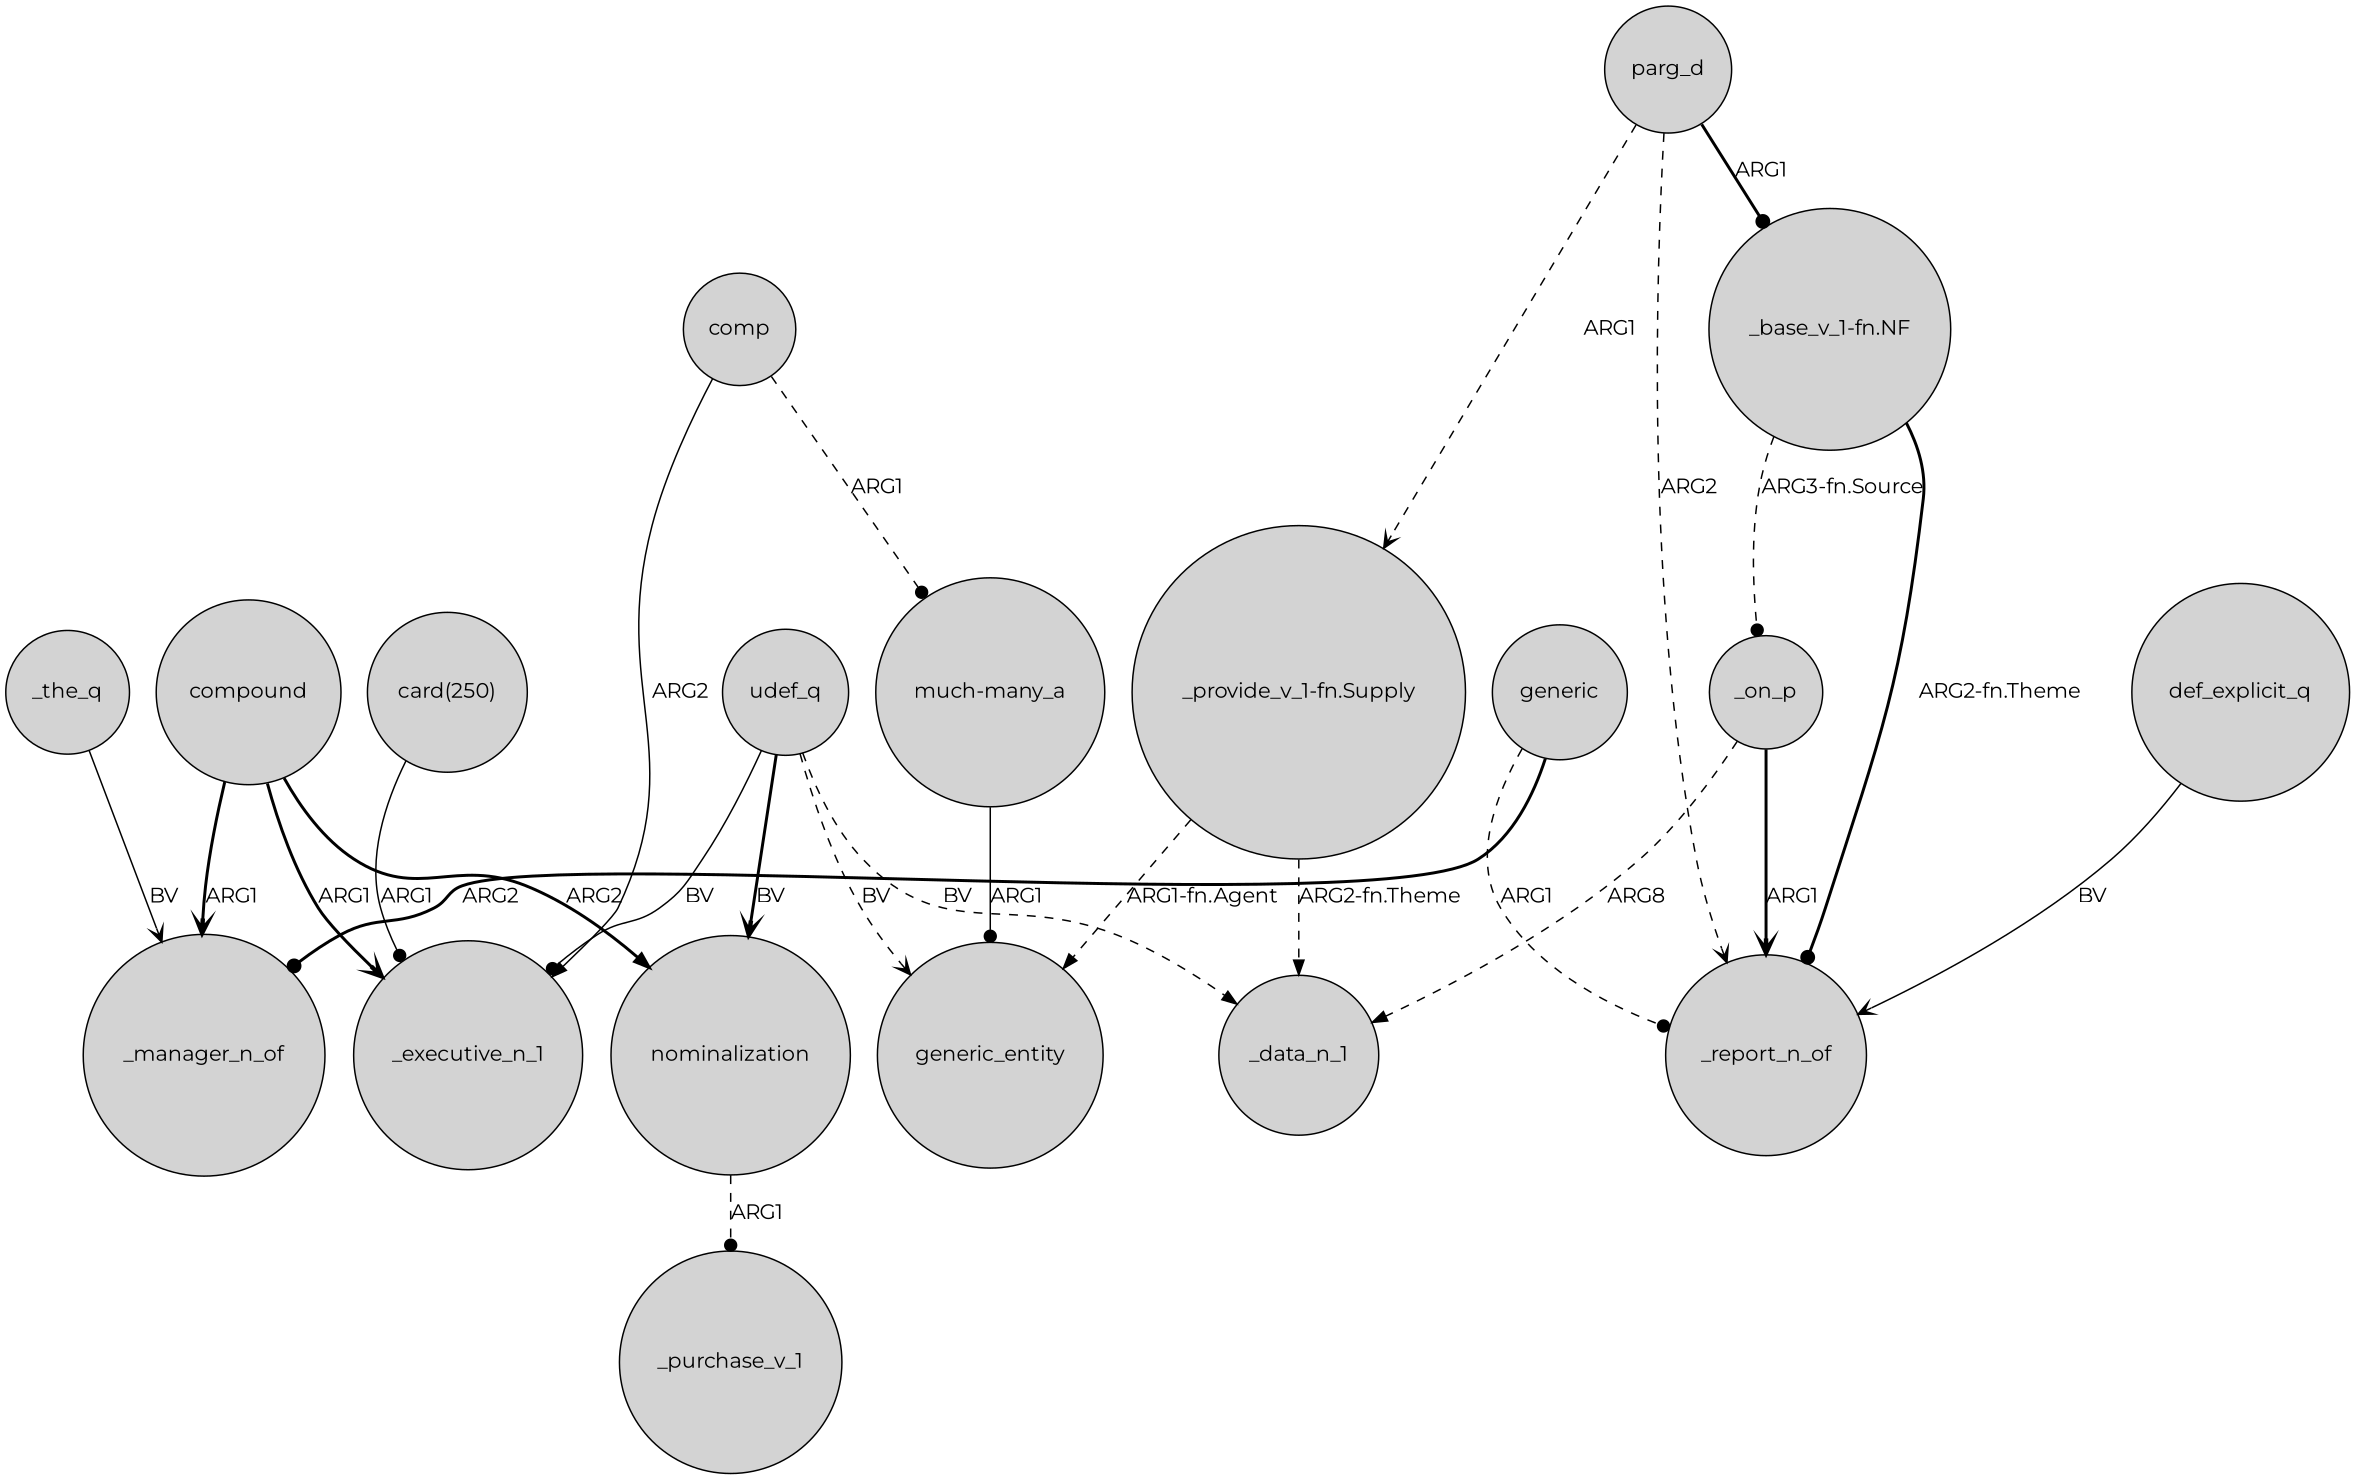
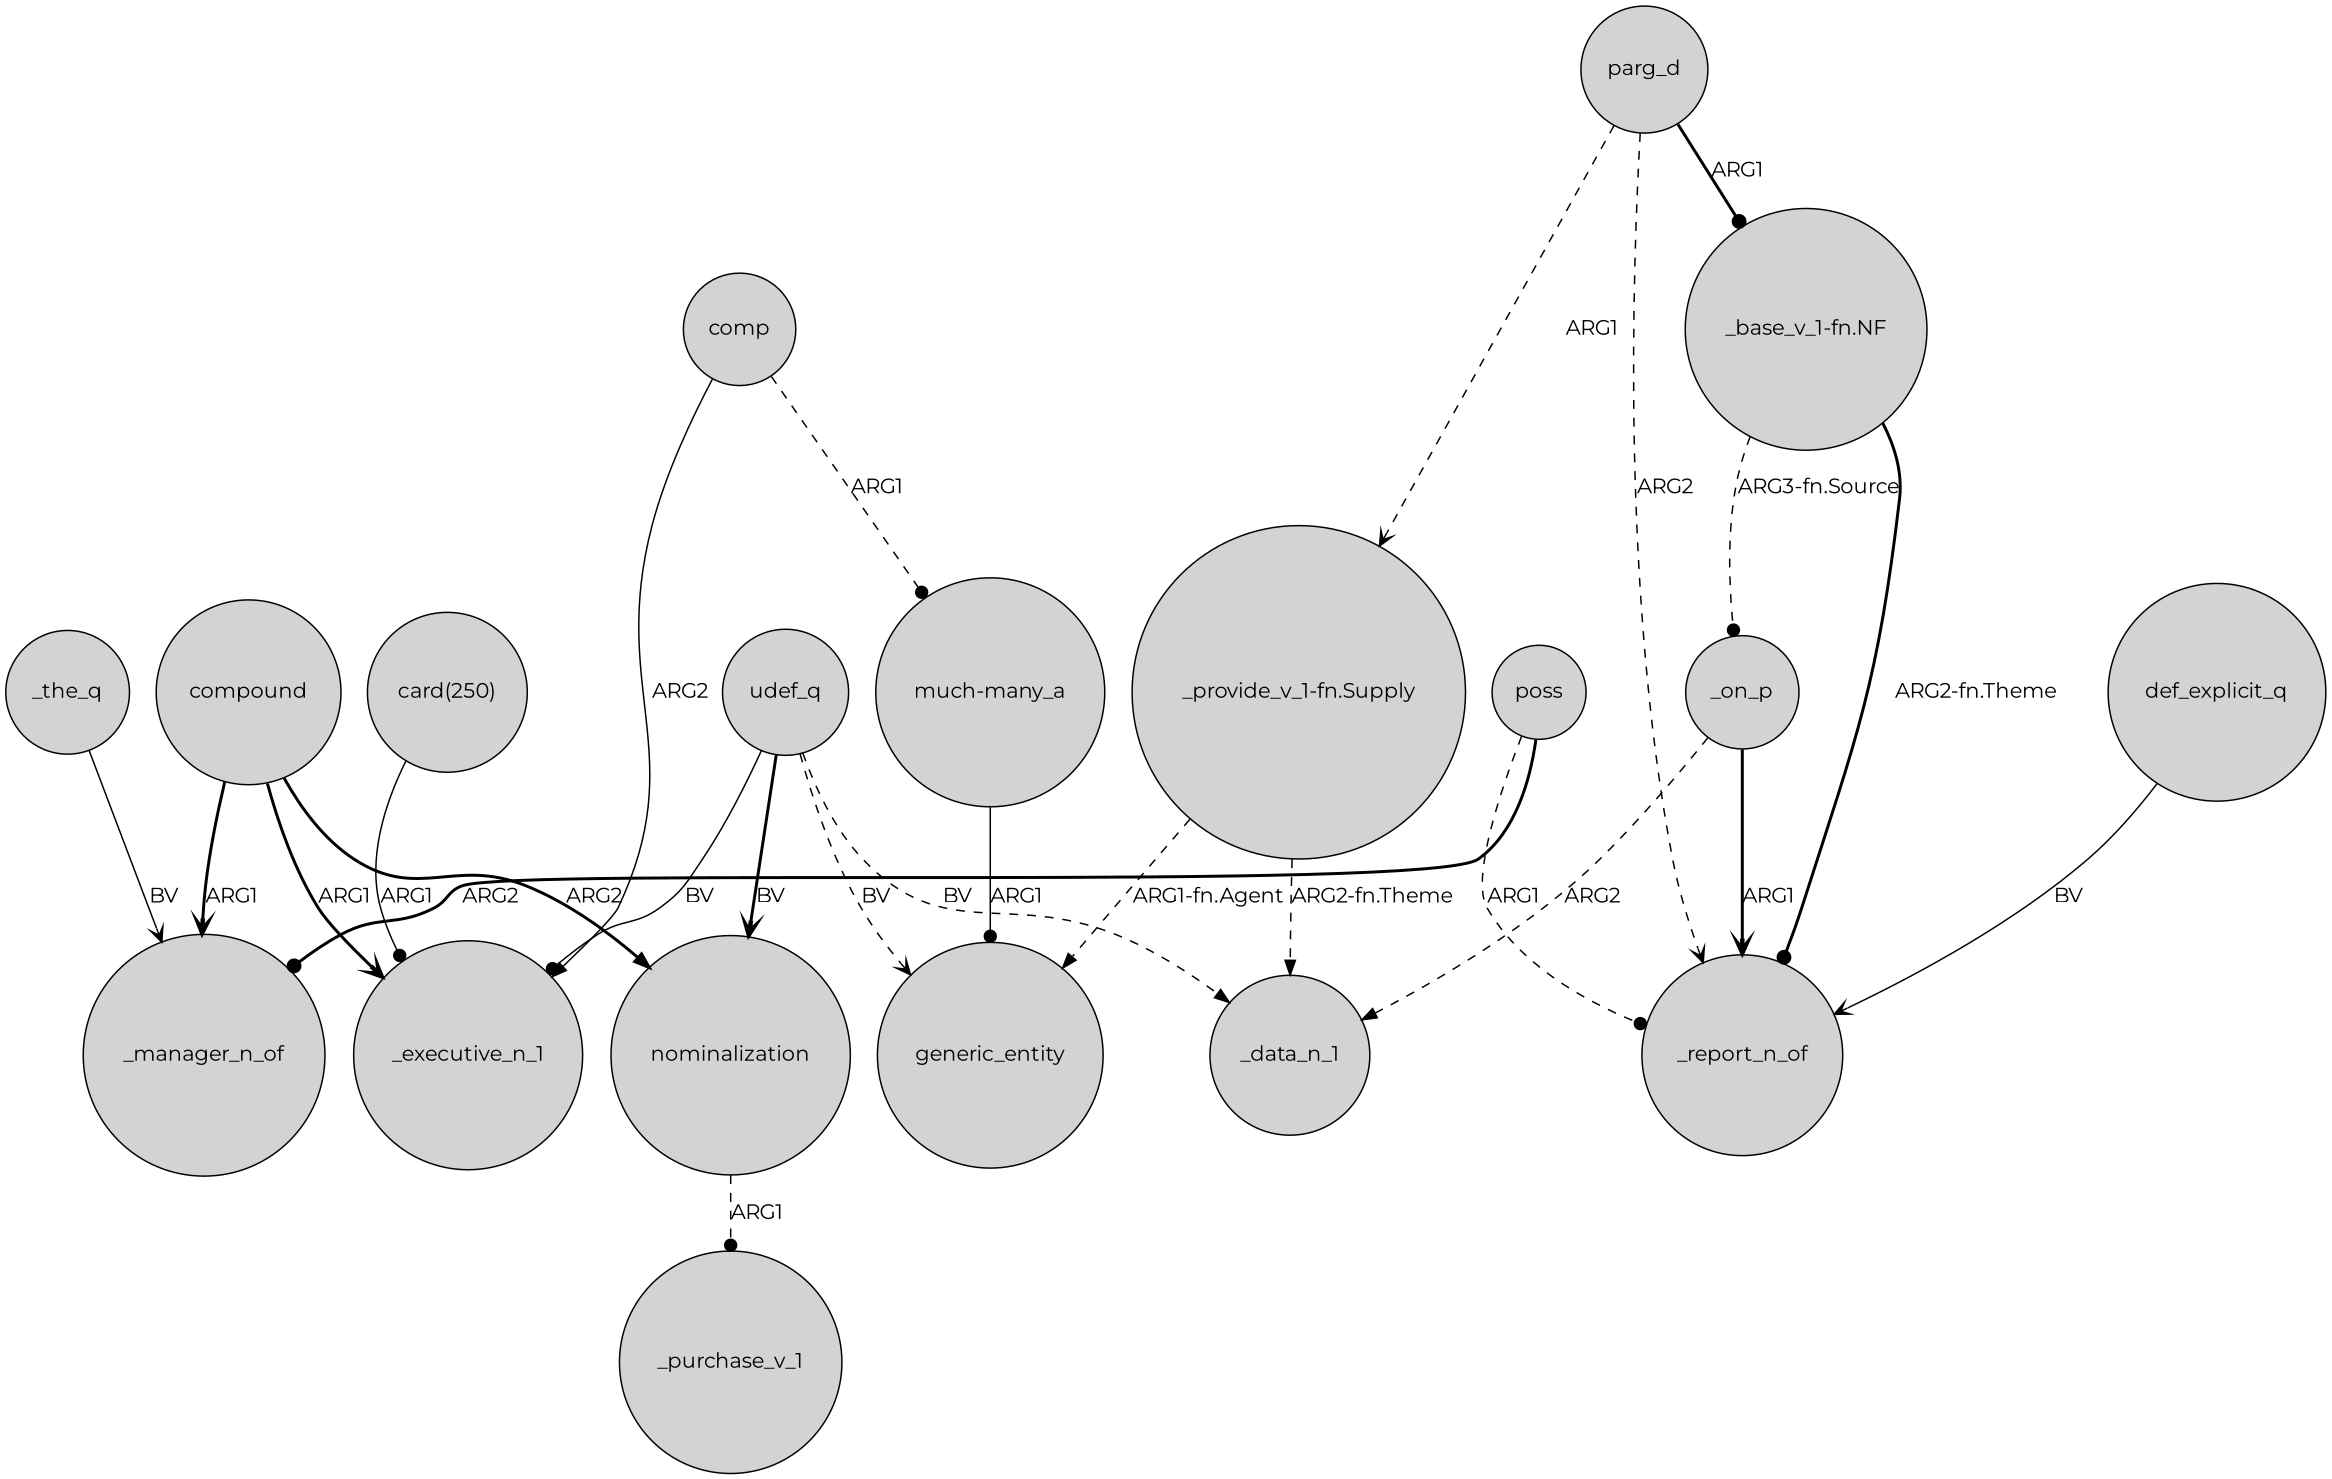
node "generic": label "generic" -> "poss"
edge "_on_p" -> "_data_n_1": label "ARG8" -> "ARG2"
